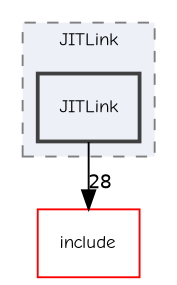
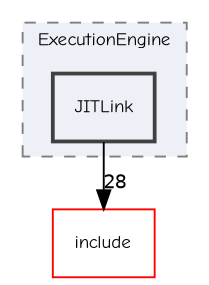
cluster "JITLink": label "JITLink" -> "ExecutionEngine"
